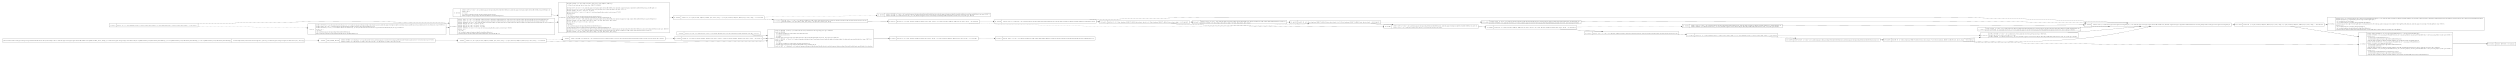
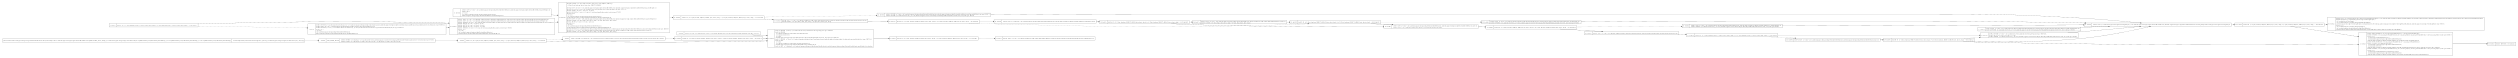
edge "18: 0x0078" -> "31: 0x00a2": now "14: 0x0065" -> "31: 0x00a2"
